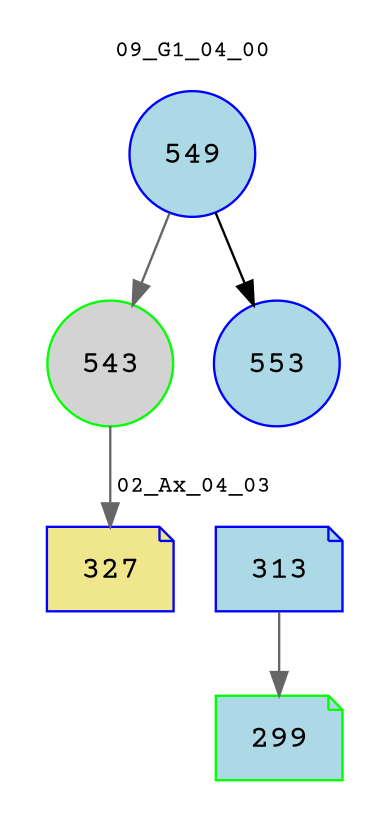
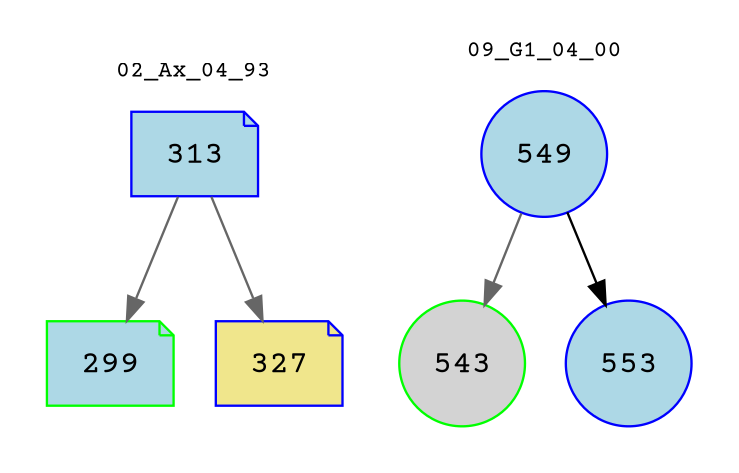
edge "543" -> "327": now "313" -> "327"
cluster "02_Ax_04_03": label "02_Ax_04_03" -> "02_Ax_04_93"
